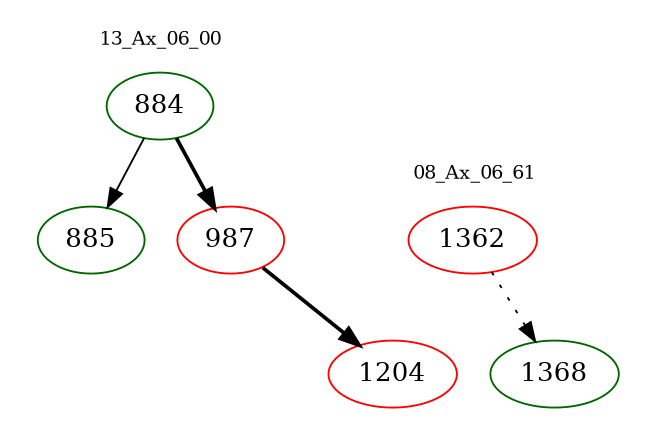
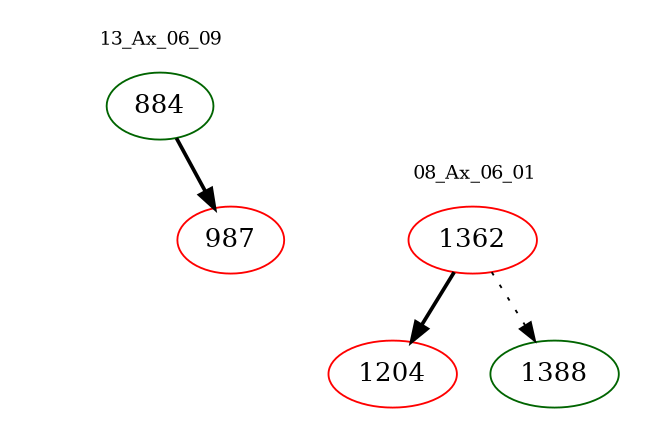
cluster "13_Ax_06_00": label "13_Ax_06_00" -> "13_Ax_06_09"
cluster "08_Ax_06_61": label "08_Ax_06_61" -> "08_Ax_06_01"
node "885": removed
edge "987" -> "1204": now "1362" -> "1204"
node "1368": label "1368" -> "1388"
